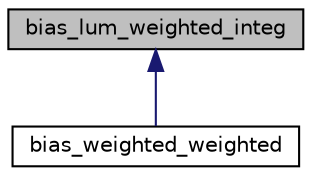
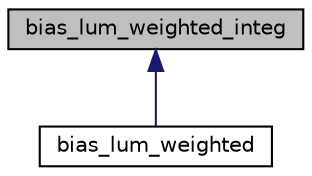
node "bias_weighted_weighted": label "bias_weighted_weighted" -> "bias_lum_weighted"
